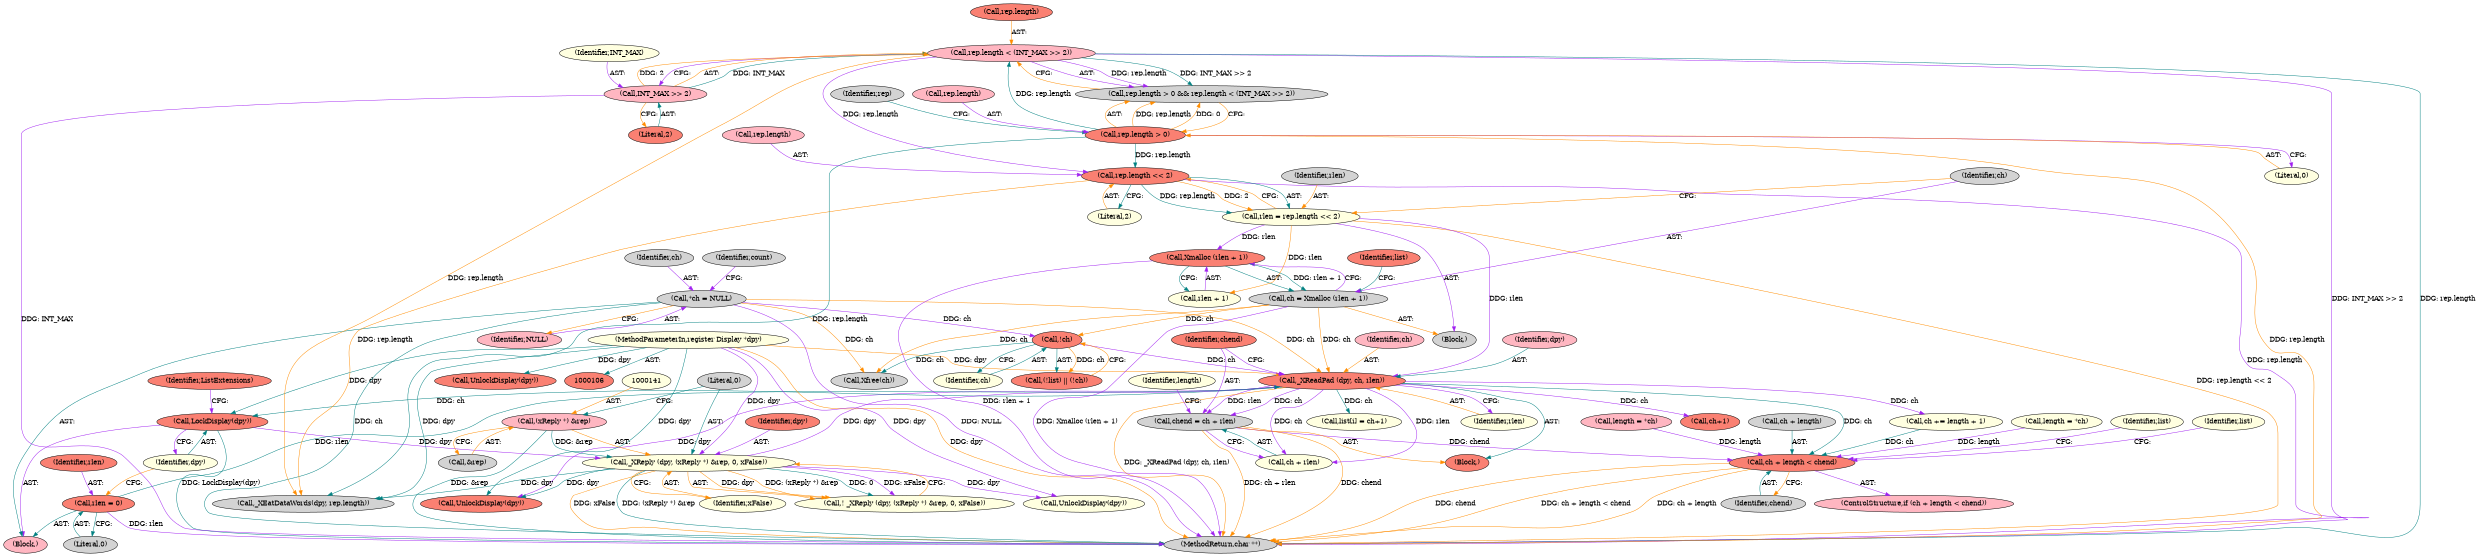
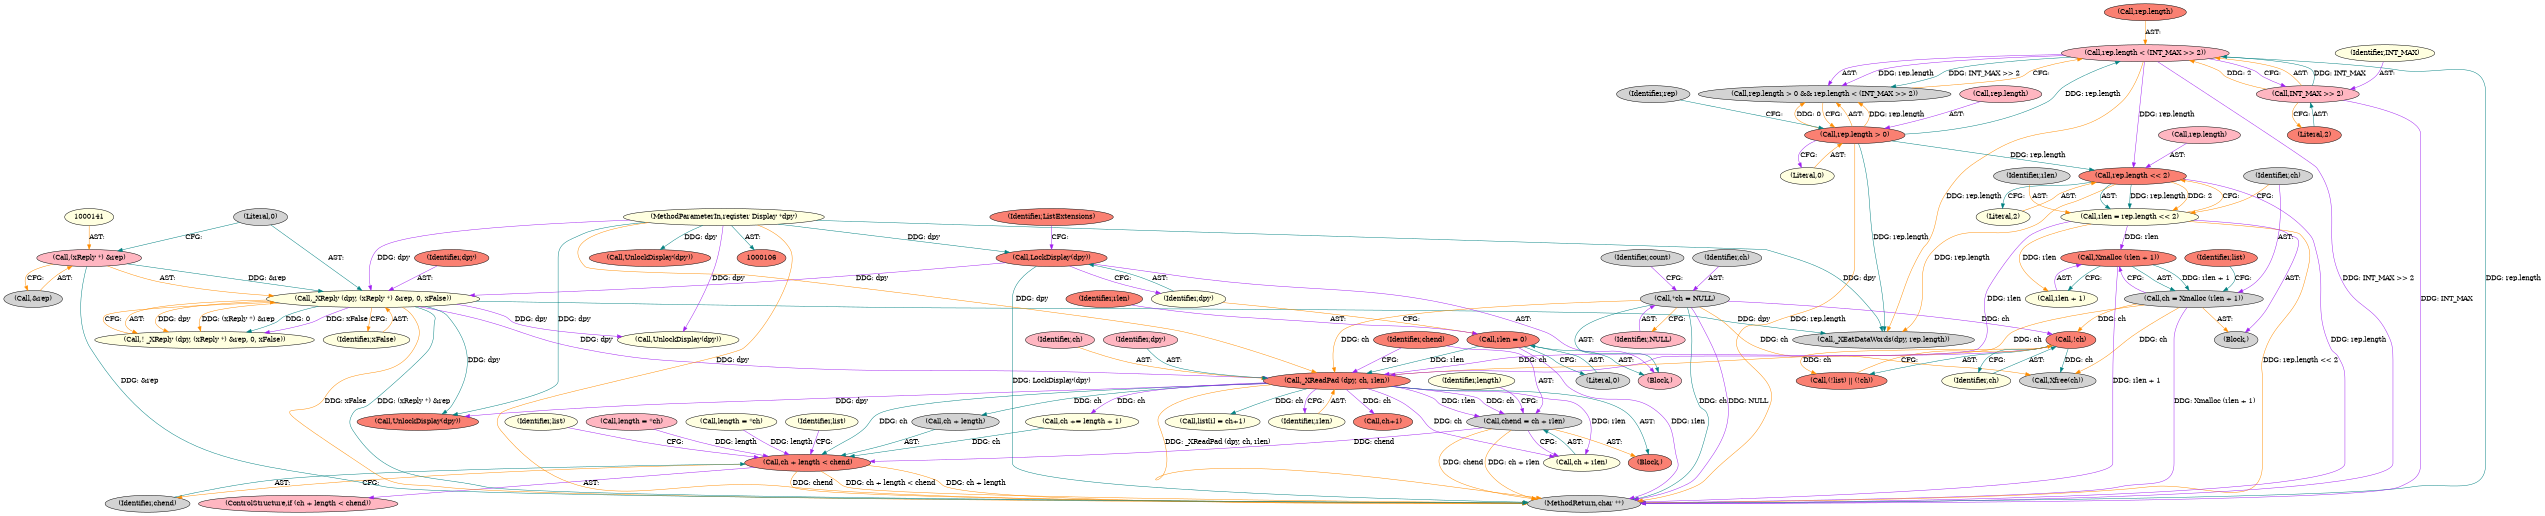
edge "(Call,_XReadPad (dpy, ch, rlen))" -> "(Call,LockDisplay(dpy))": now "(Call,_XReadPad (dpy, ch, rlen))" -> "(Call,ch + length)"
